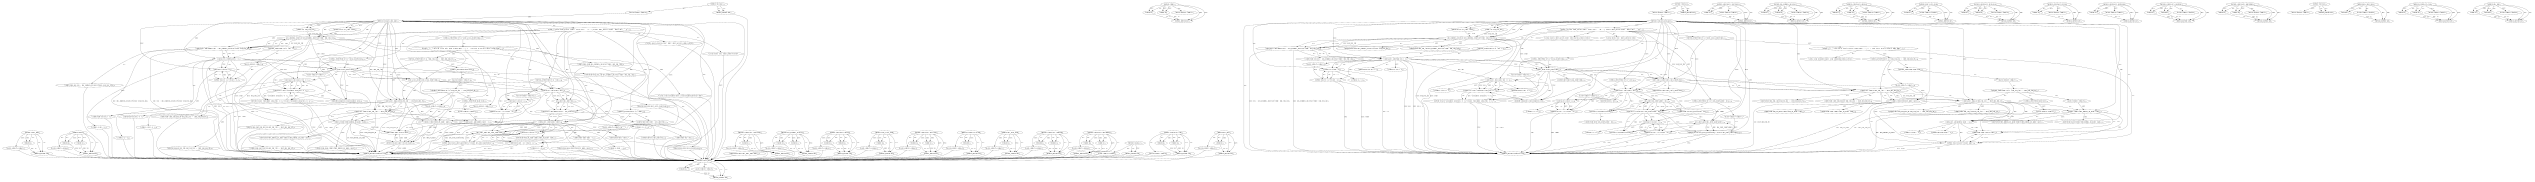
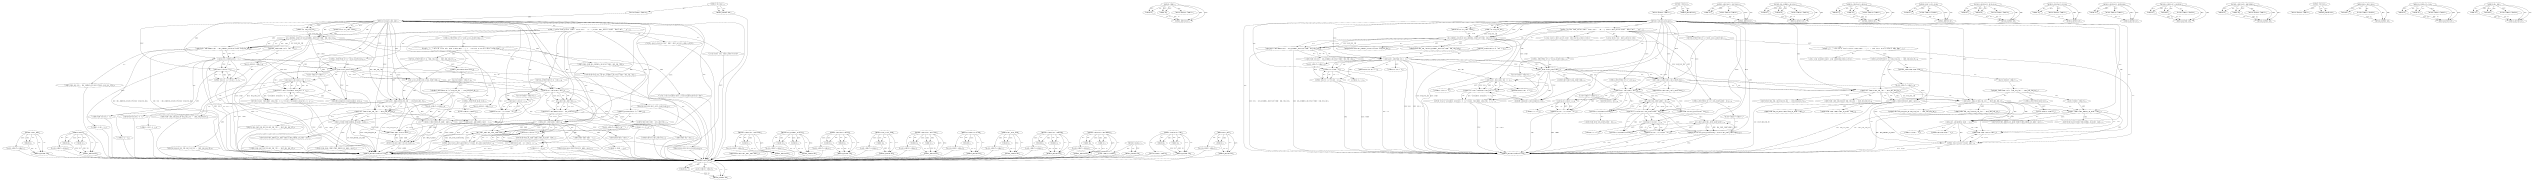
edge "(get_desc,get_desc(&desc, sel))" -> "(get_desc_base,get_desc_base(&desc))": removed, label "DDG: &desc"
edge "(CONTROL_STRUCTURE,IF,if (!desc))" -> "(IDENTIFIER,desc,desc = get_desc(sel))": now "(CONTROL_STRUCTURE,IF,if (!desc))" -> "(<operator>.logicalNot,!desc)"
